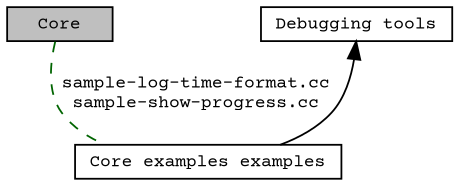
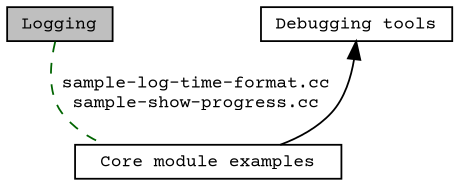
node "Core": label "Core" -> "Logging"
node "Core examples examples": label "Core examples examples" -> "Core module examples"
